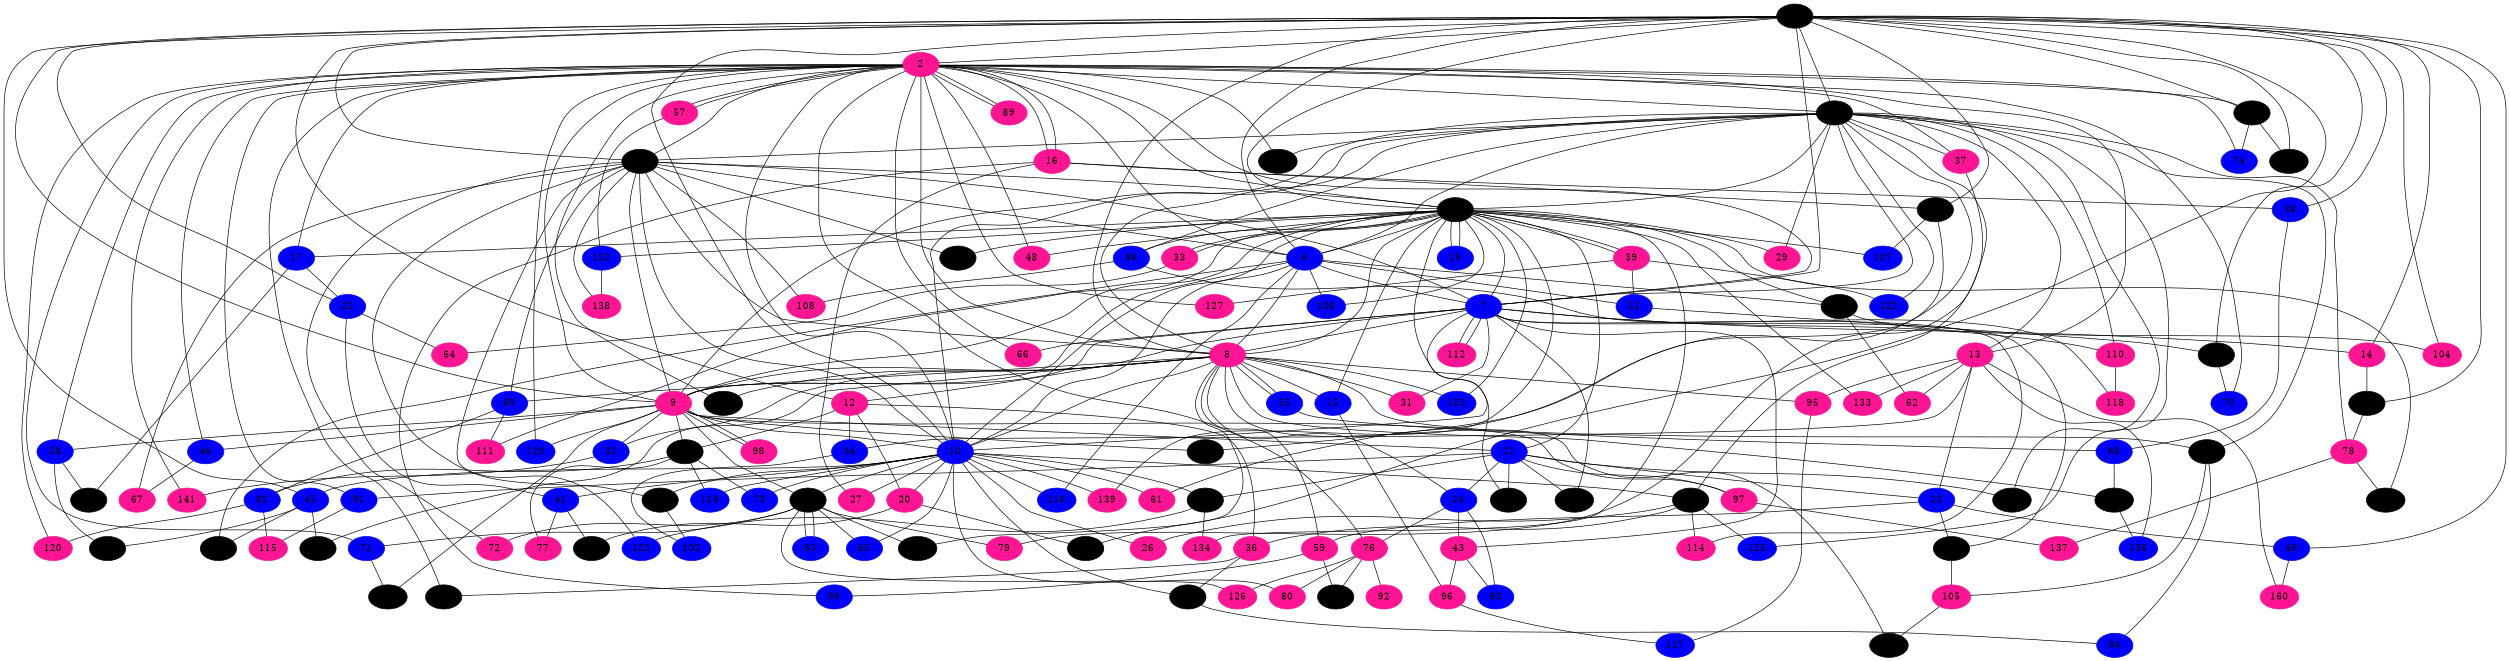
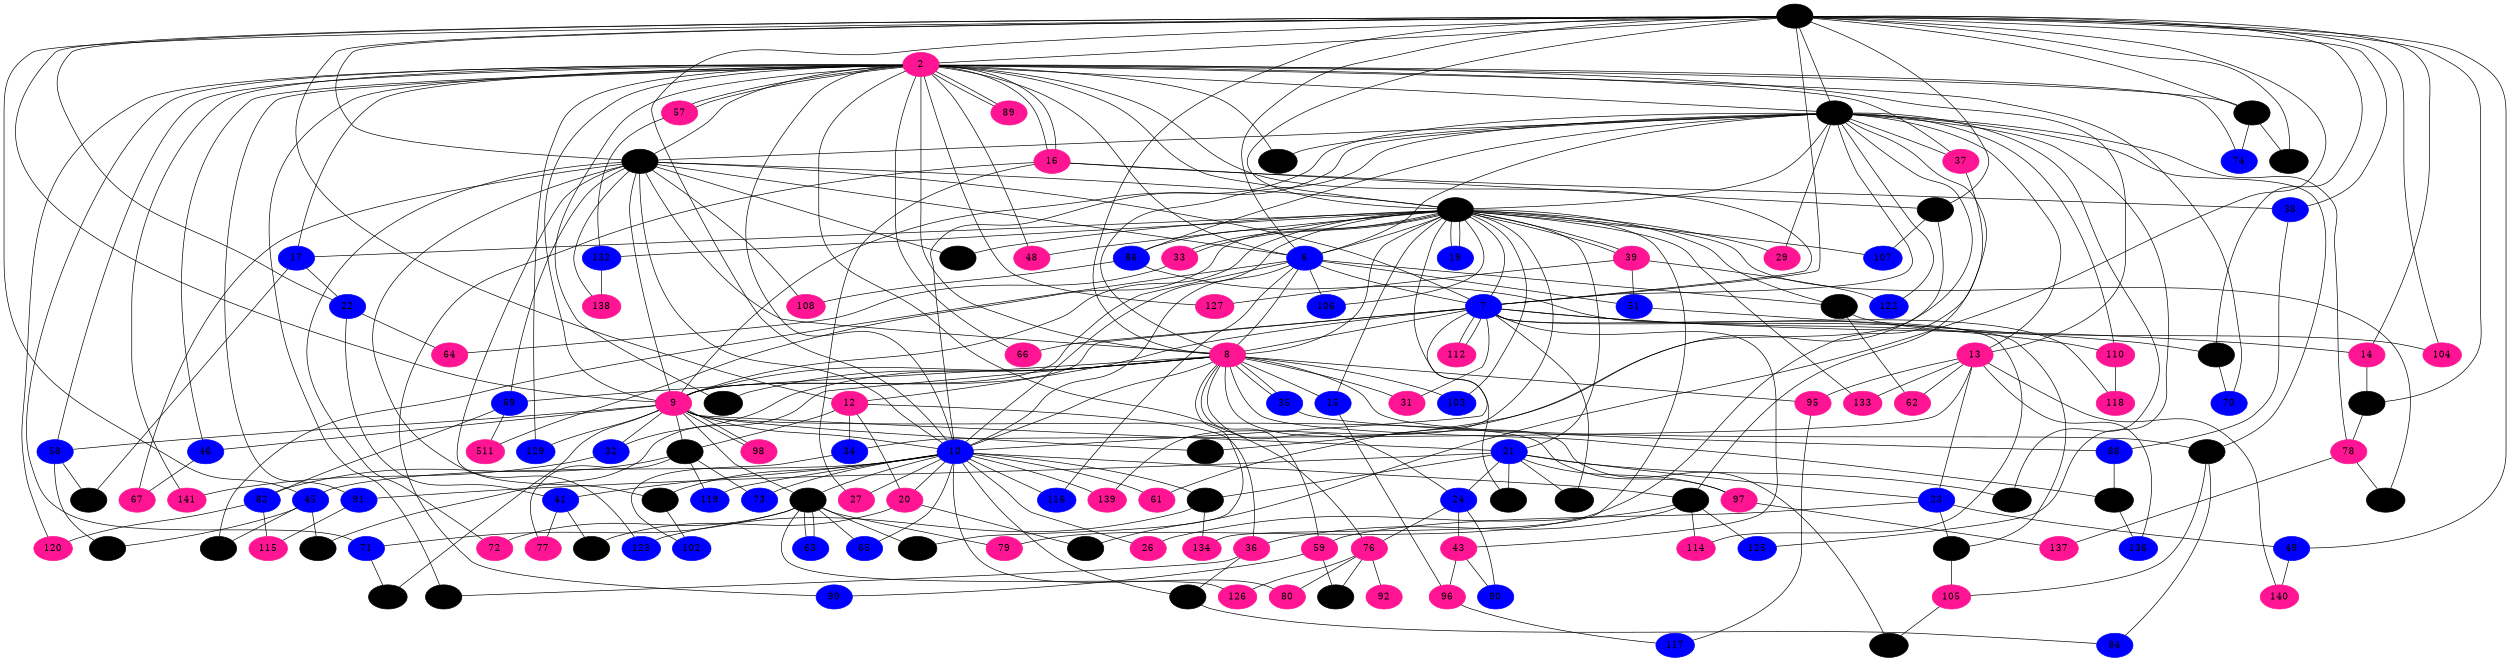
node "111": label "111" -> "511"
node "160": label "160" -> "140"
